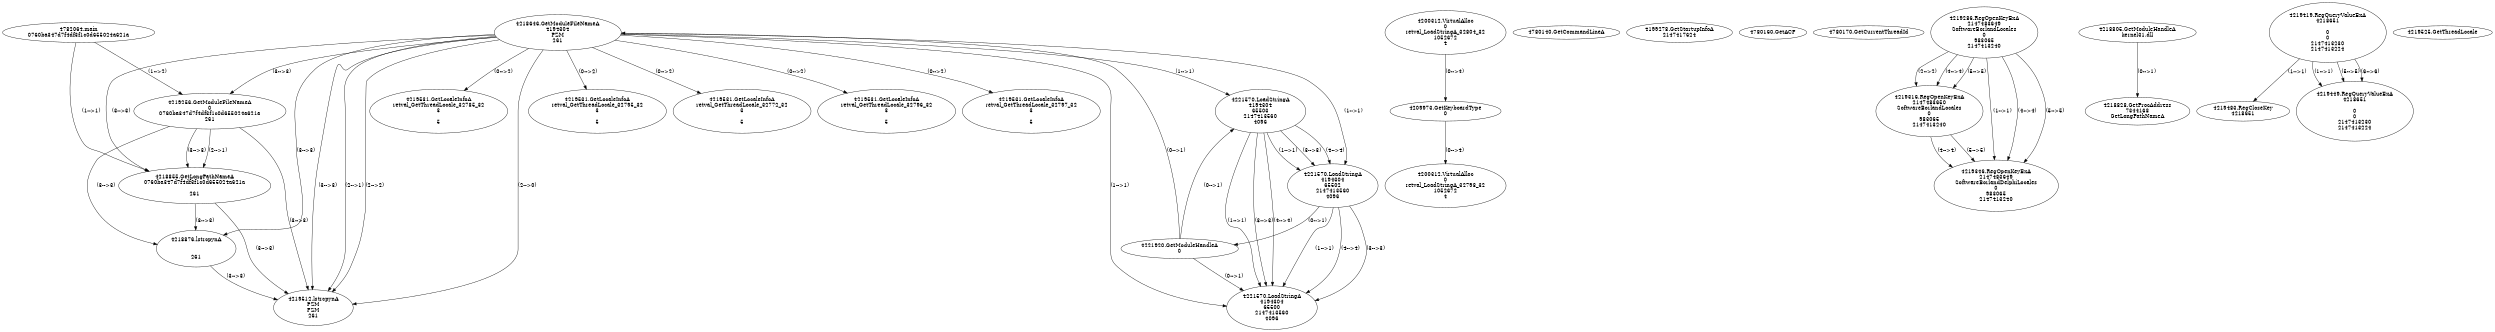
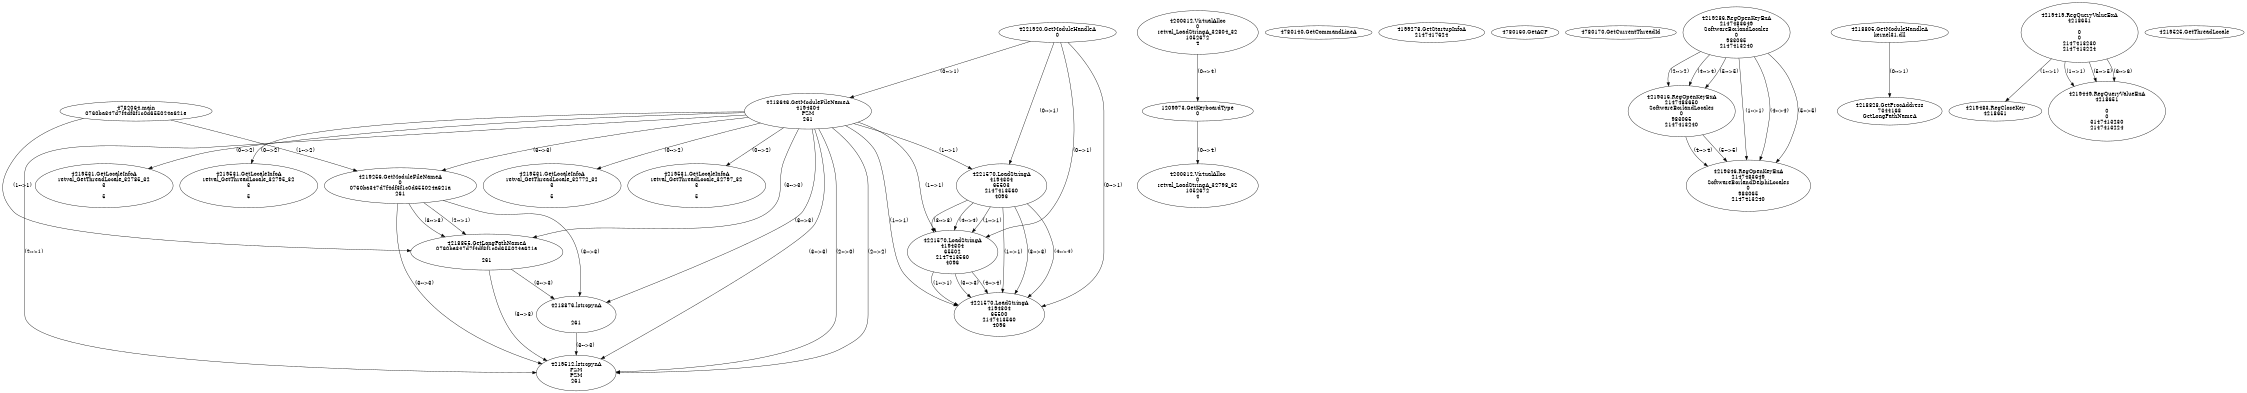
node "4219531.GetLocaleInfoA retval_GetThreadLocale_32796_32 3 5": removed
node "4209973.GetKeyboardType 0": label "4209973.GetKeyboardType 0" -> "1209973.GetKeyboardType 0"
node "4219449.RegQueryValueExA 4218651 0 0 2147413230 2147413224": label "4219449.RegQueryValueExA 4218651 0 0 2147413230 2147413224" -> "4219449.RegQueryValueExA 4218651 0 0 3147413230 2147413224"
edge "4221570.LoadStringA 4194304 65502 2147413560 4096" -> "4221920.GetModuleHandleA 0": reversed
